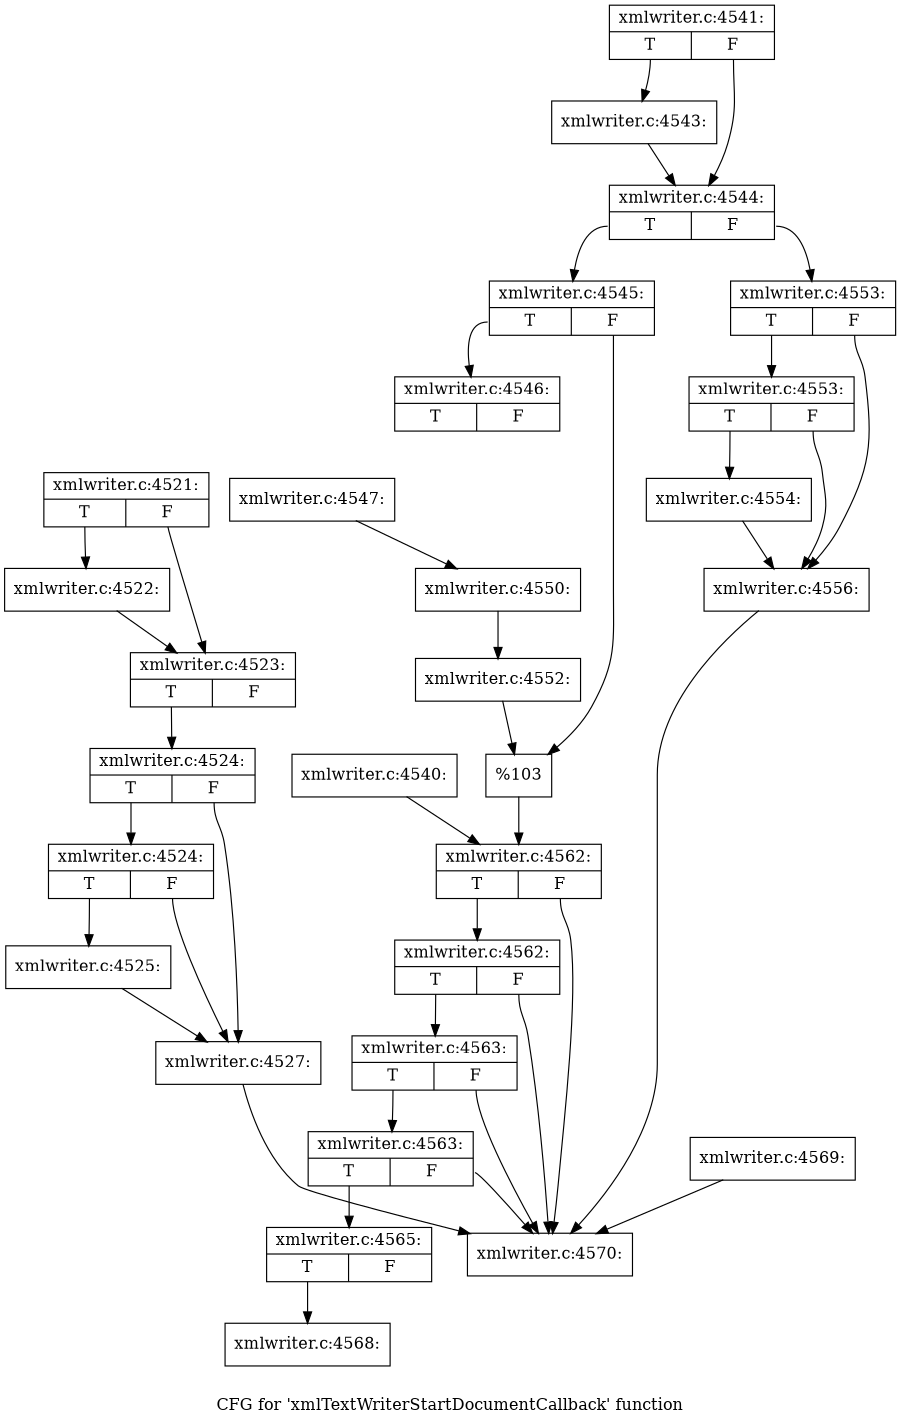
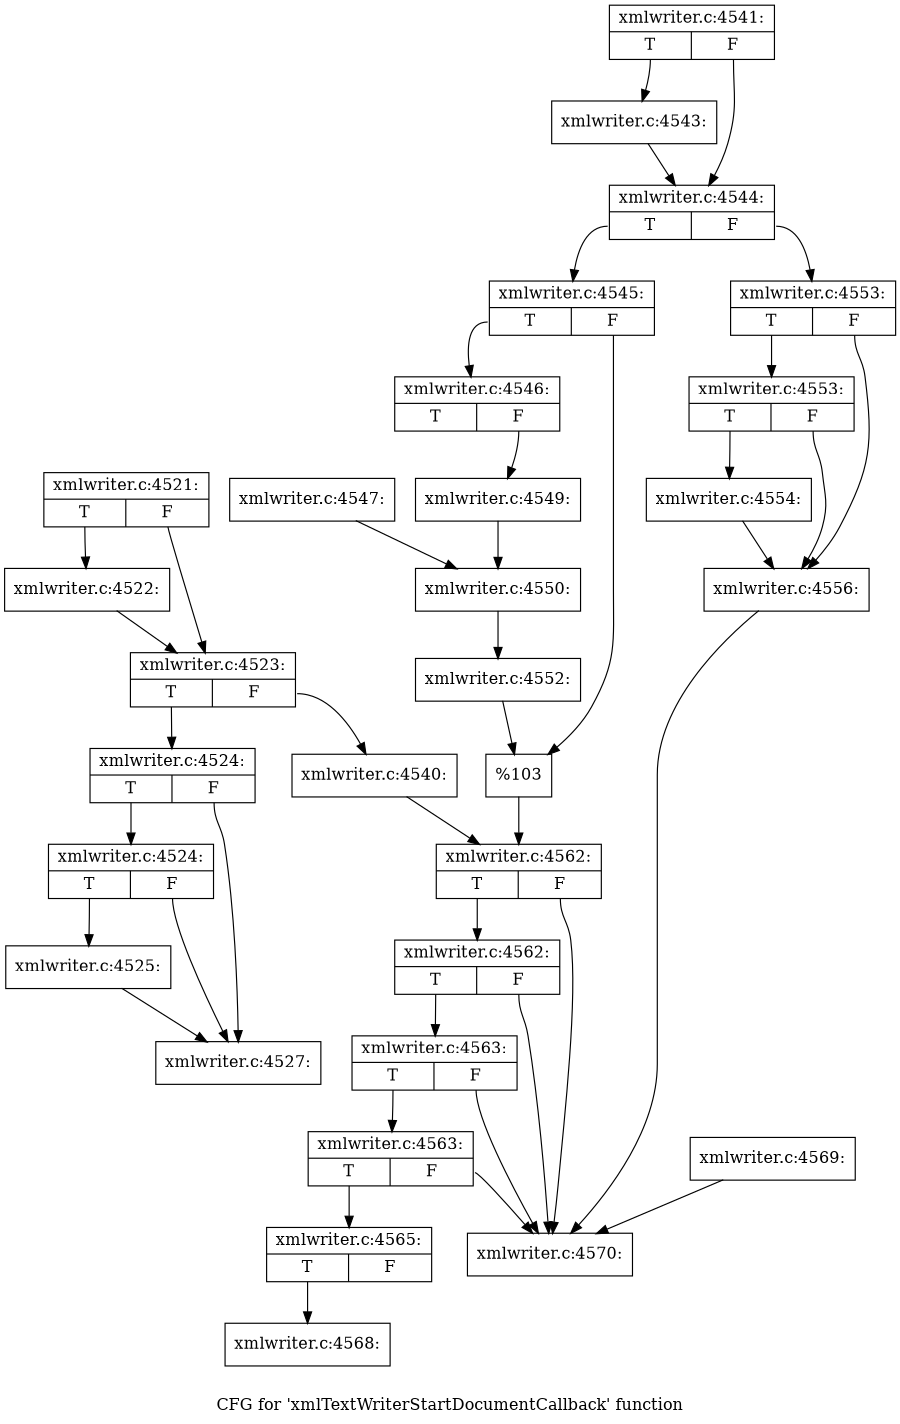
node "xmlwriter.c:4549:": added
edge "xmlwriter.c:4523:" -> "xmlwriter.c:4540:": added
edge "xmlwriter.c:4527:" -> "xmlwriter.c:4570:": removed
